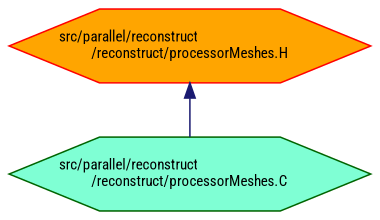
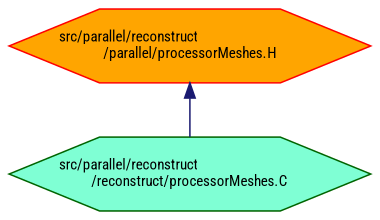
node "src/parallel/reconstruct /reconstruct/processorMeshes.H": label "src/parallel/reconstruct /reconstruct/processorMeshes.H" -> "src/parallel/reconstruct /parallel/processorMeshes.H"
